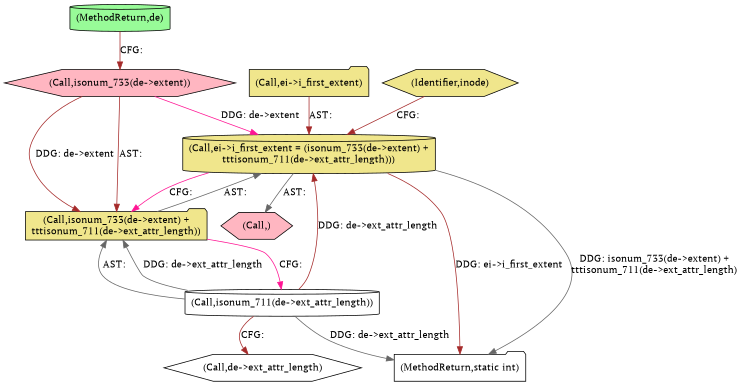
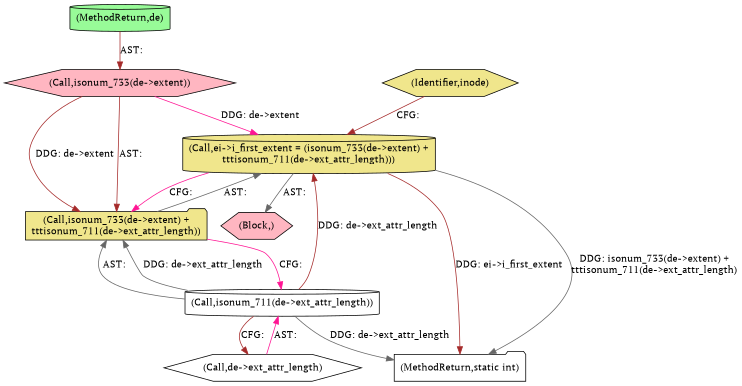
edge "(MethodReturn,de)" -> "(Call,isonum_733(de->extent))": label "CFG: " -> "AST: "
node "(Call,ei->i_first_extent)": removed
node "(Call,)": label "(Call,)" -> "(Block,)"
edge "(Call,de->ext_attr_length)" -> "(Call,isonum_711(de->ext_attr_length))": added, label "AST:"
